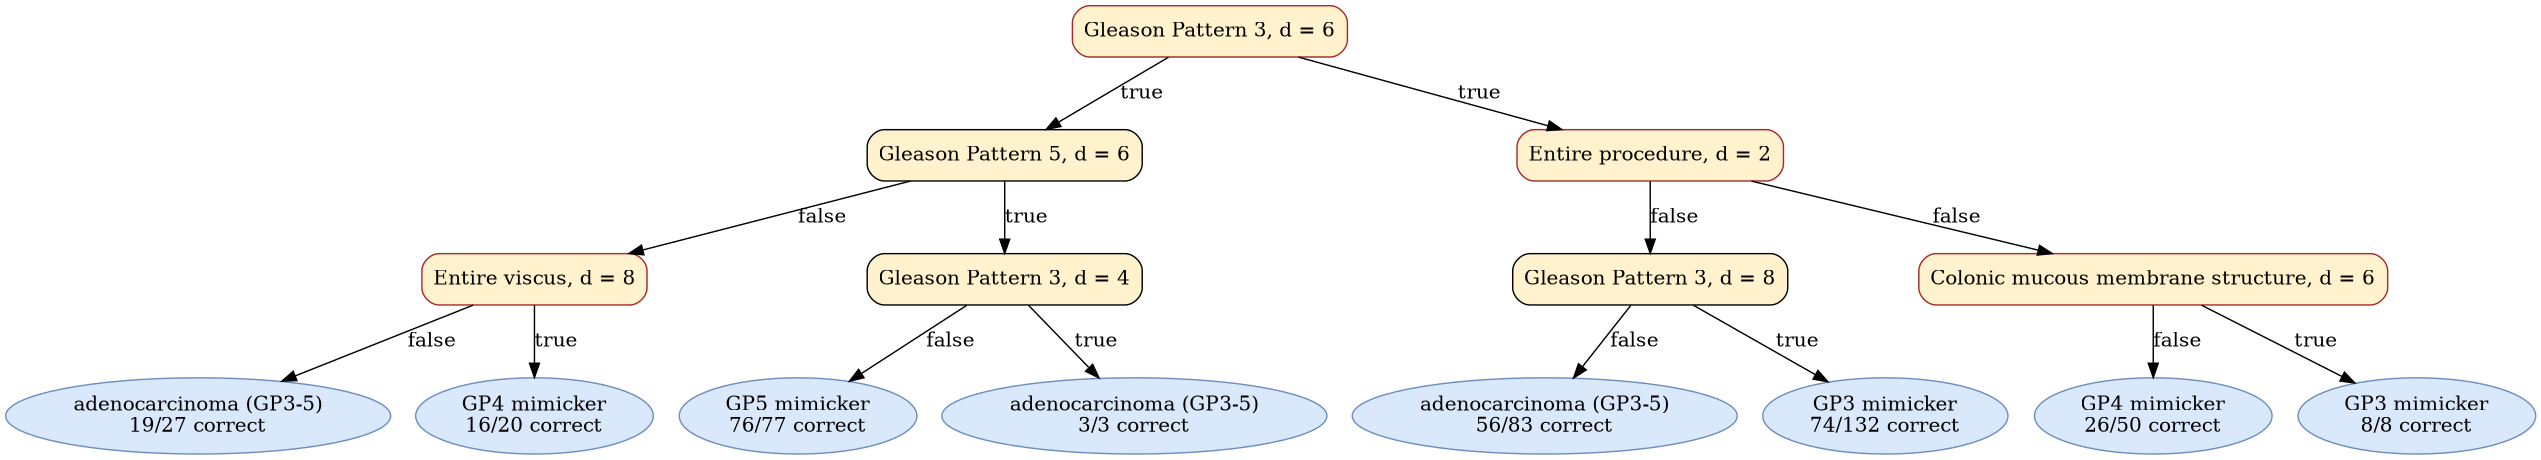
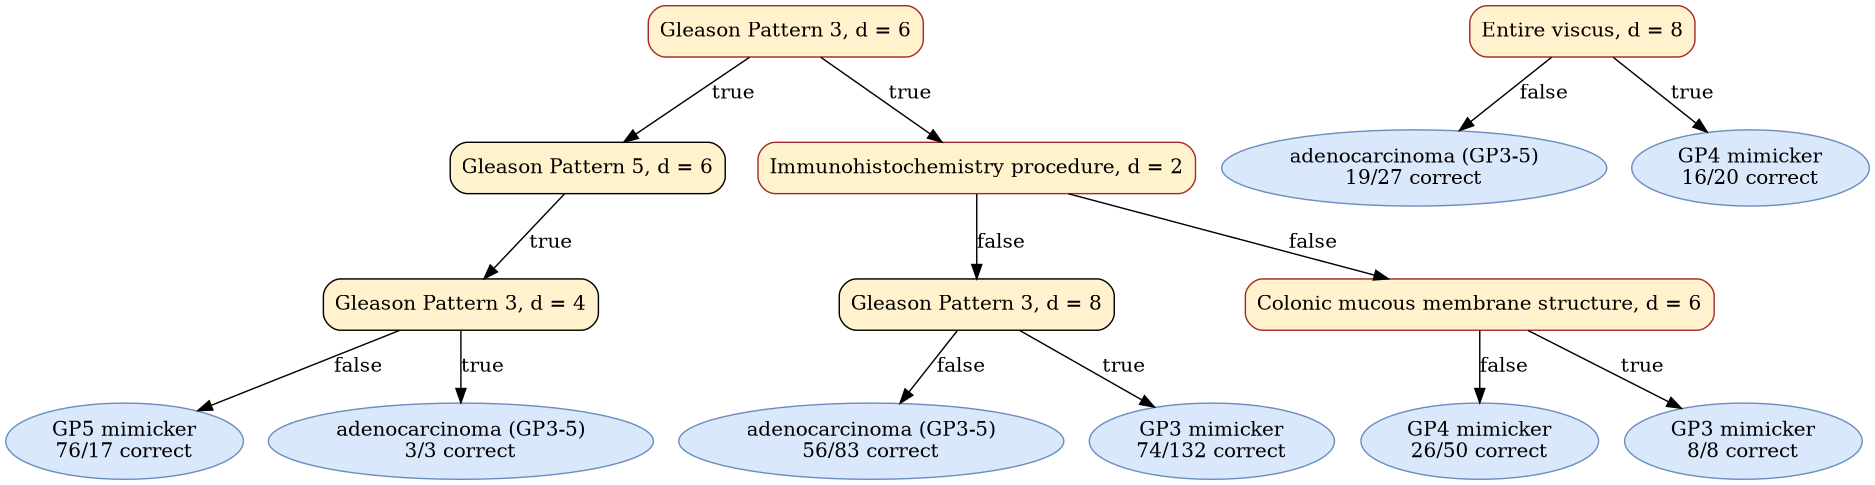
node "Entire procedure, d = 2": label "Entire procedure, d = 2" -> "Immunohistochemistry procedure, d = 2"
edge "Gleason Pattern 5, d = 6" -> "Entire viscus, d = 8": removed, label "false"
node "GP5 mimicker": text "76/77 correct" -> "76/17 correct"
